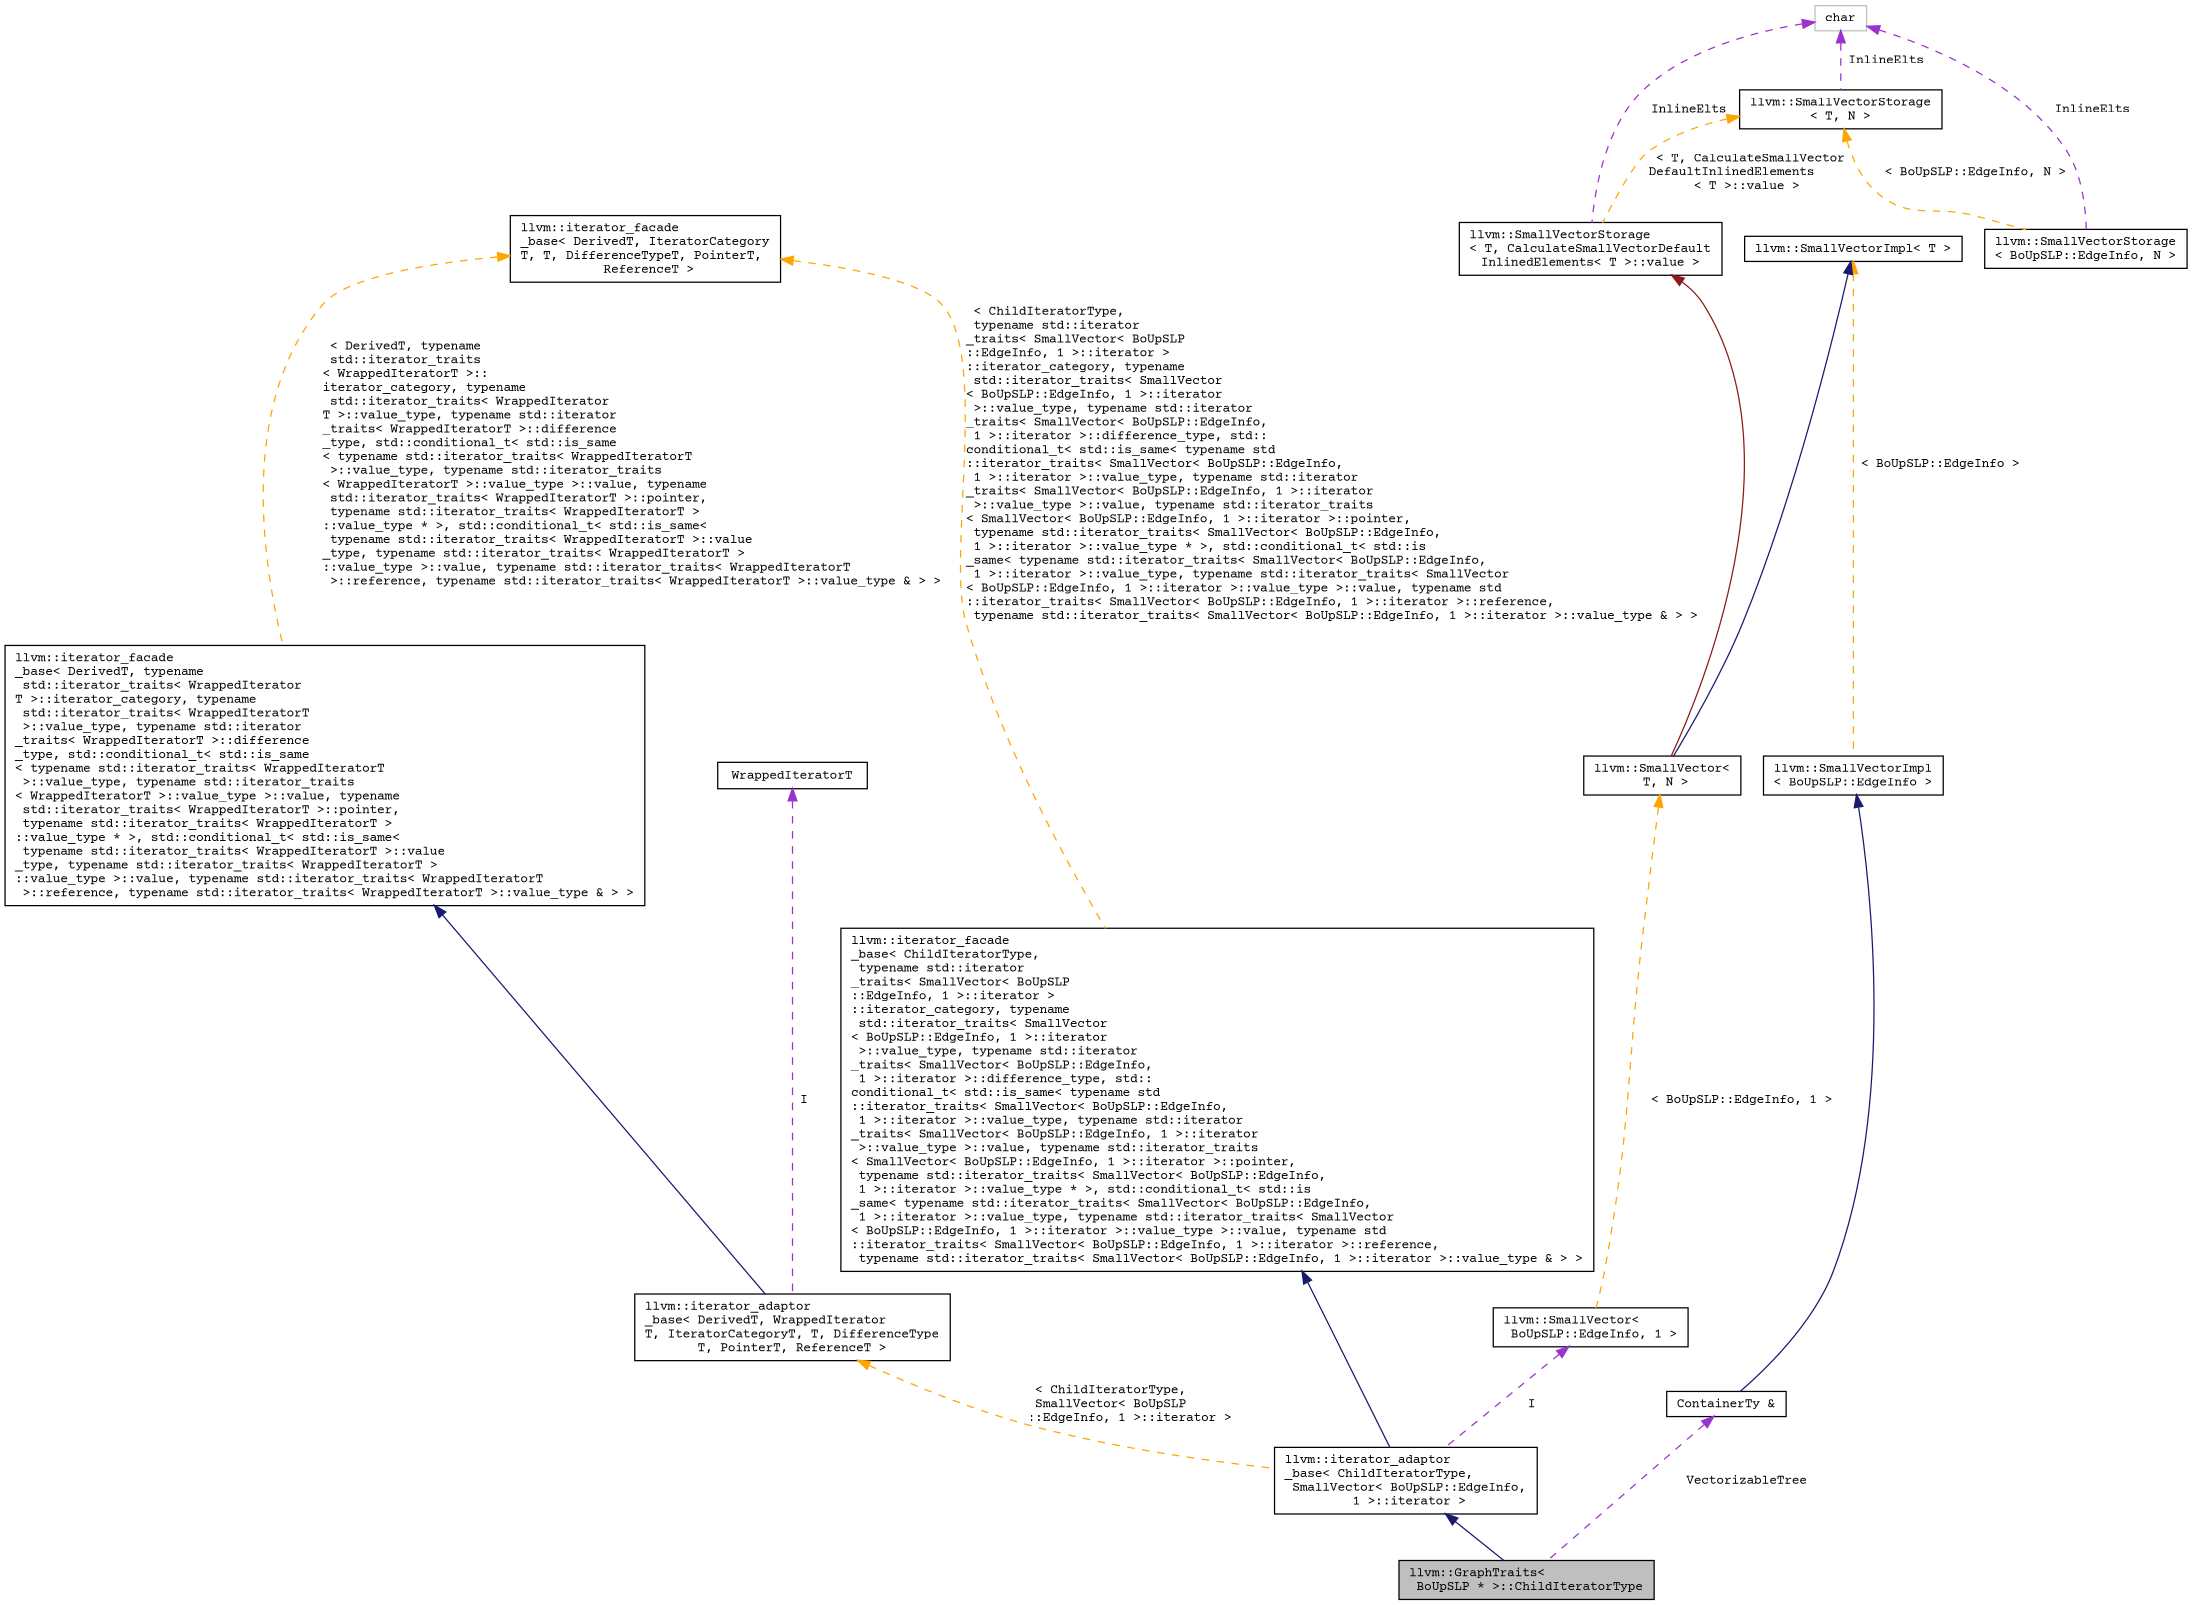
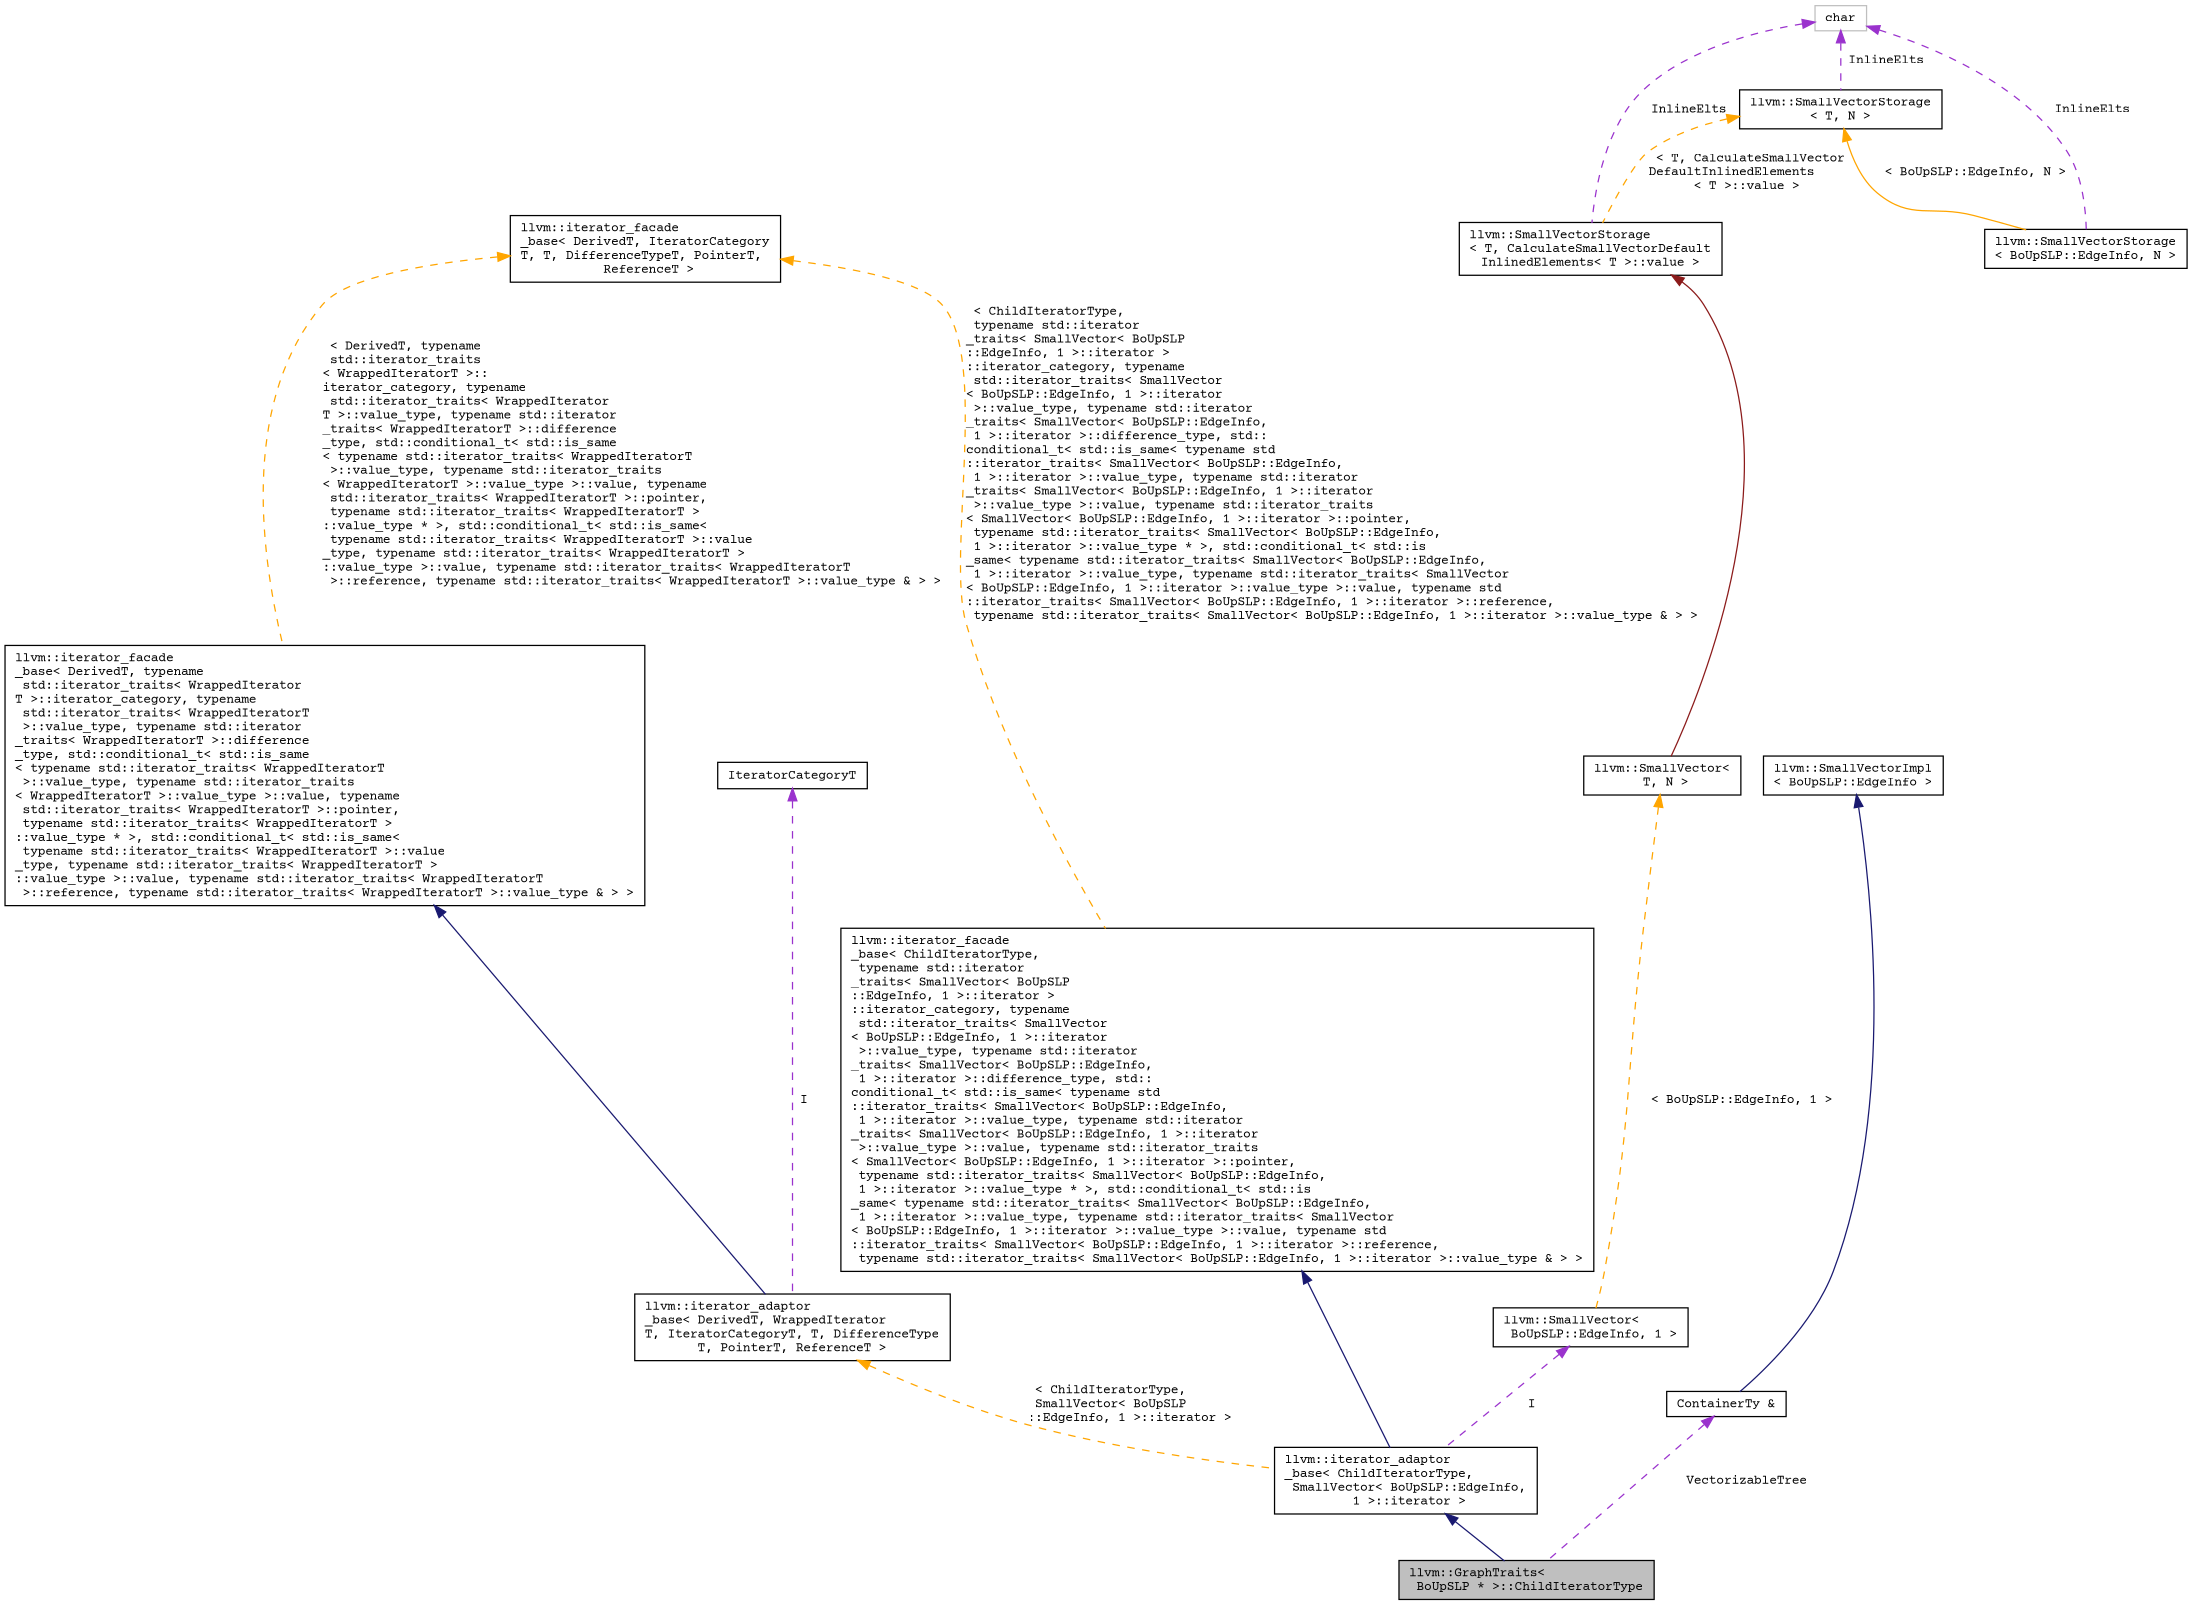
edge "llvm::SmallVectorStorage < BoUpSLP::EdgeInfo, N >" -> "llvm::SmallVectorStorage < T, N >": style dashed -> solid
node "llvm::SmallVectorImpl< T >": removed
node "WrappedIteratorT": label "WrappedIteratorT" -> "IteratorCategoryT"
